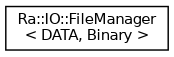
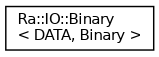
node "Ra::IO::FileManager < DATA, Binary >": label "Ra::IO::FileManager < DATA, Binary >" -> "Ra::IO::Binary < DATA, Binary >"
